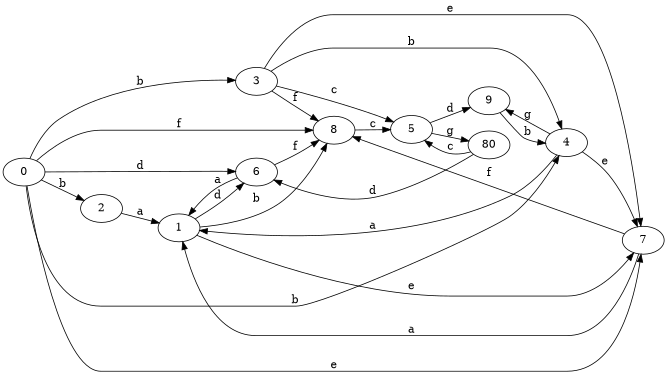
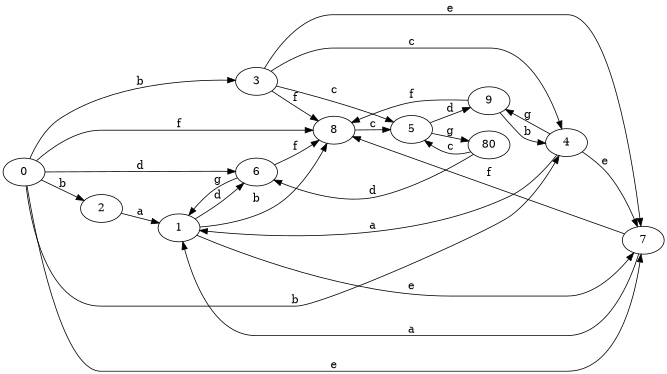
edge "3" -> "4": label "b" -> "c"
edge "9" -> "8": added, label "f"
edge "6" -> "1": label "a" -> "g"
